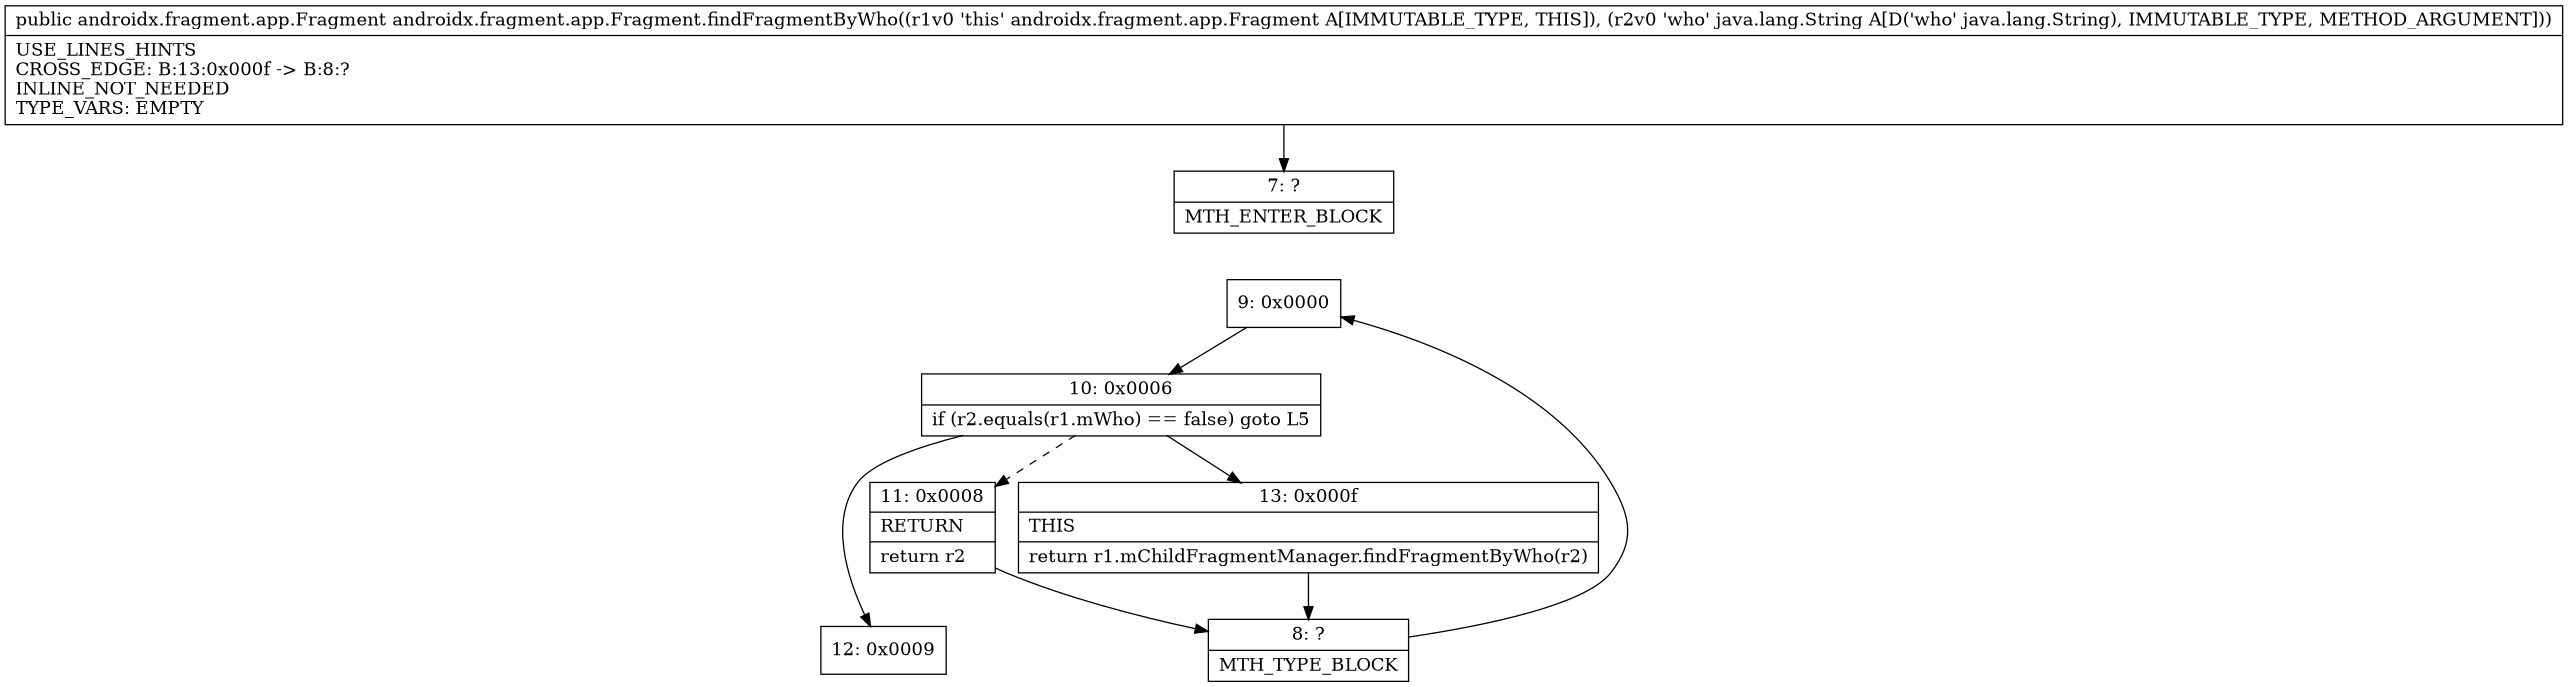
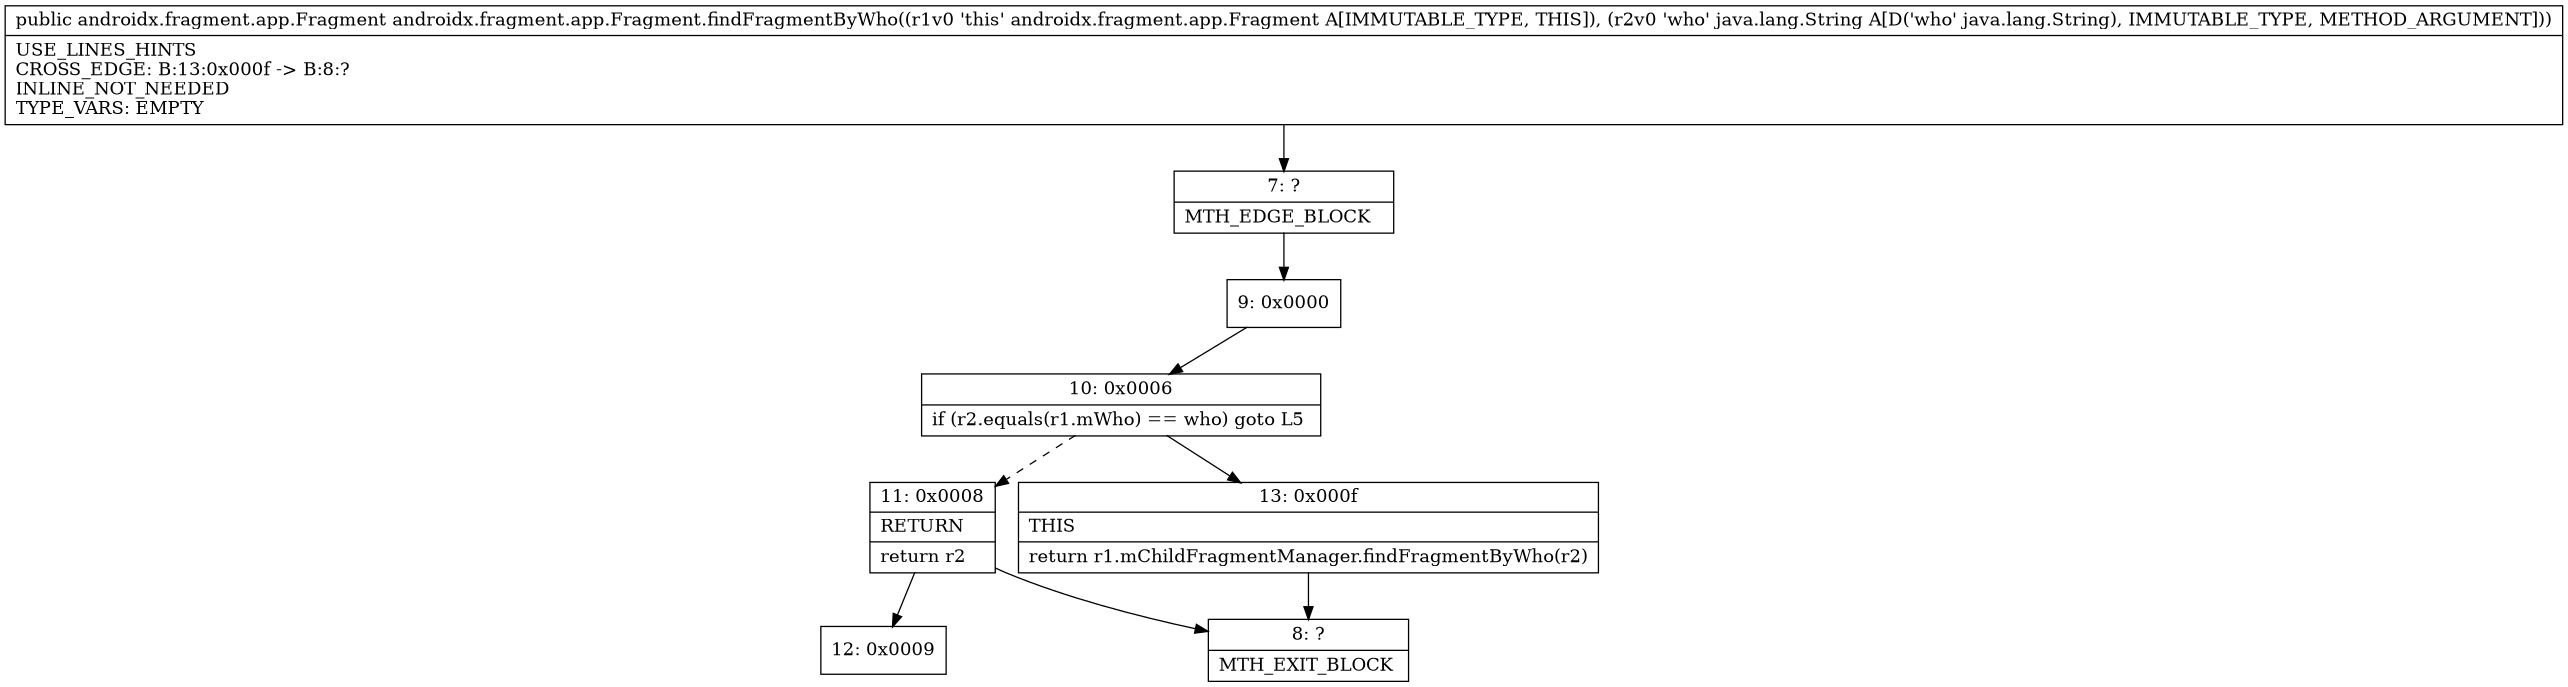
node "7: ?": text "MTH_ENTER_BLOCK" -> "MTH_EDGE_BLOCK"
node "10: 0x0006": text "if (r2.equals(r1.mWho) == false) goto L5" -> "if (r2.equals(r1.mWho) == who) goto L5"
edge "8: ?" -> "9: 0x0000": now "7: ?" -> "9: 0x0000"
edge "10: 0x0006" -> "12: 0x0009": now "11: 0x0008" -> "12: 0x0009"
node "8: ?": text "MTH_TYPE_BLOCK" -> "MTH_EXIT_BLOCK"
